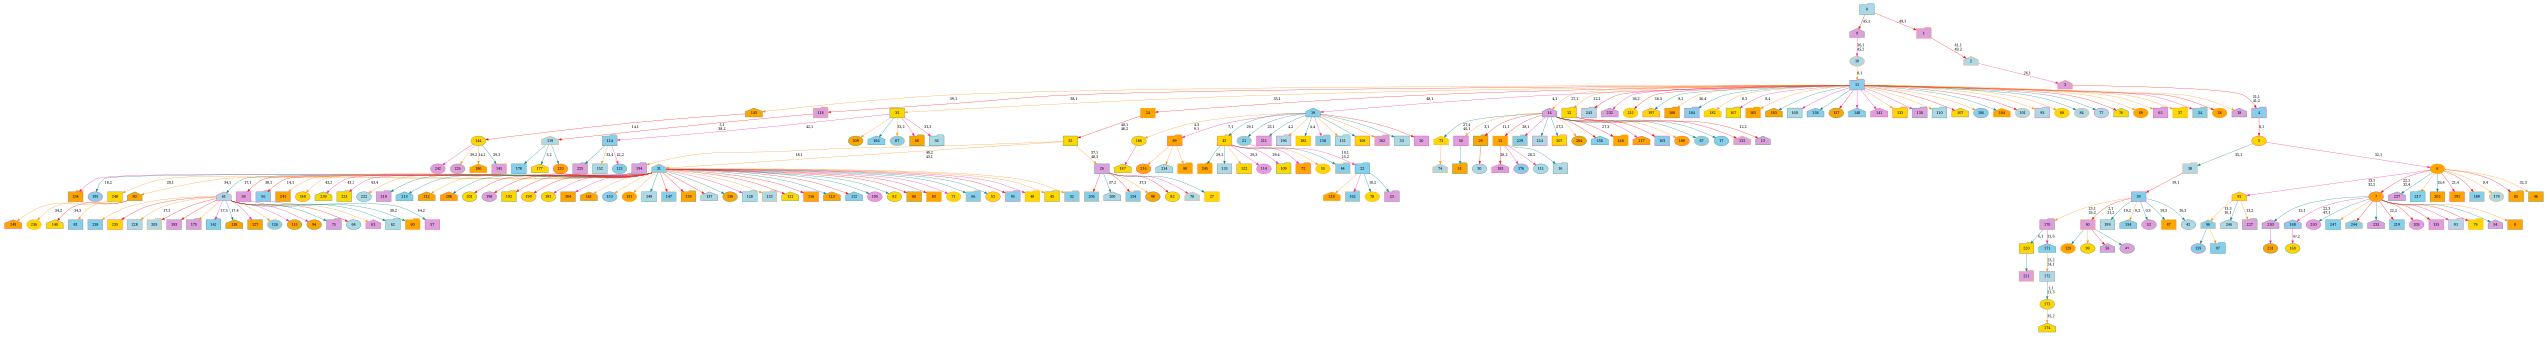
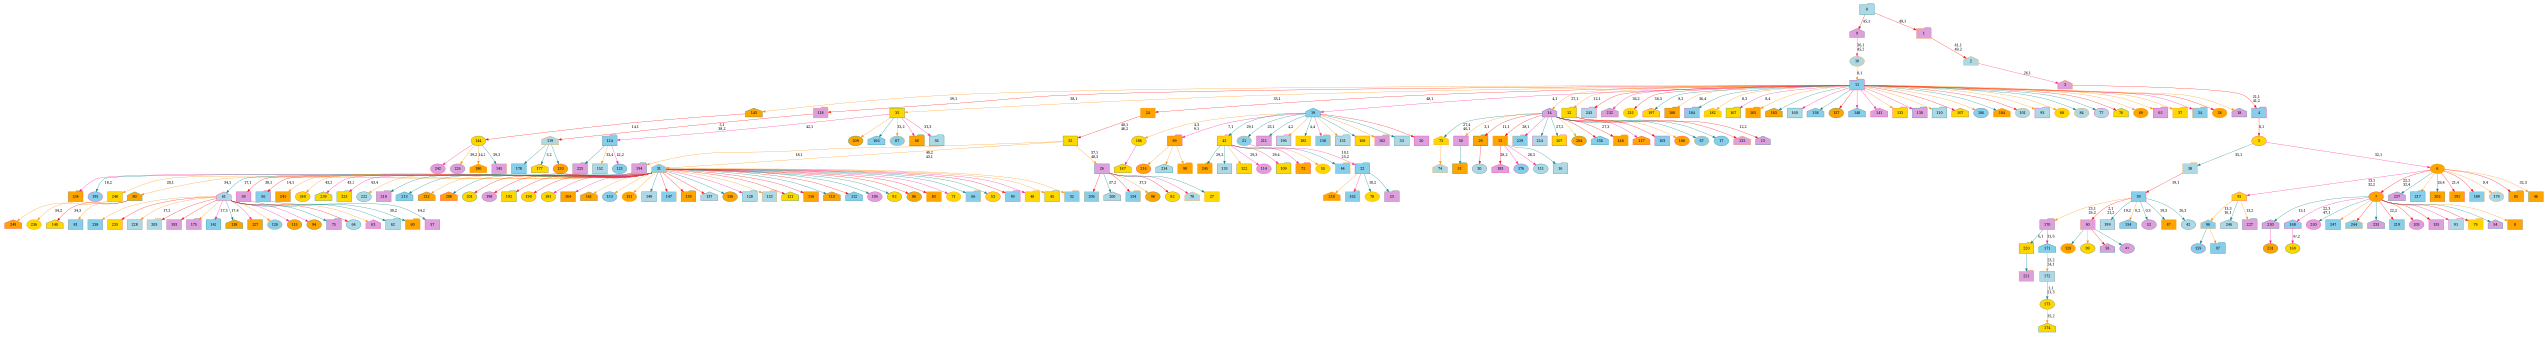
node "86": shape box -> ellipse
